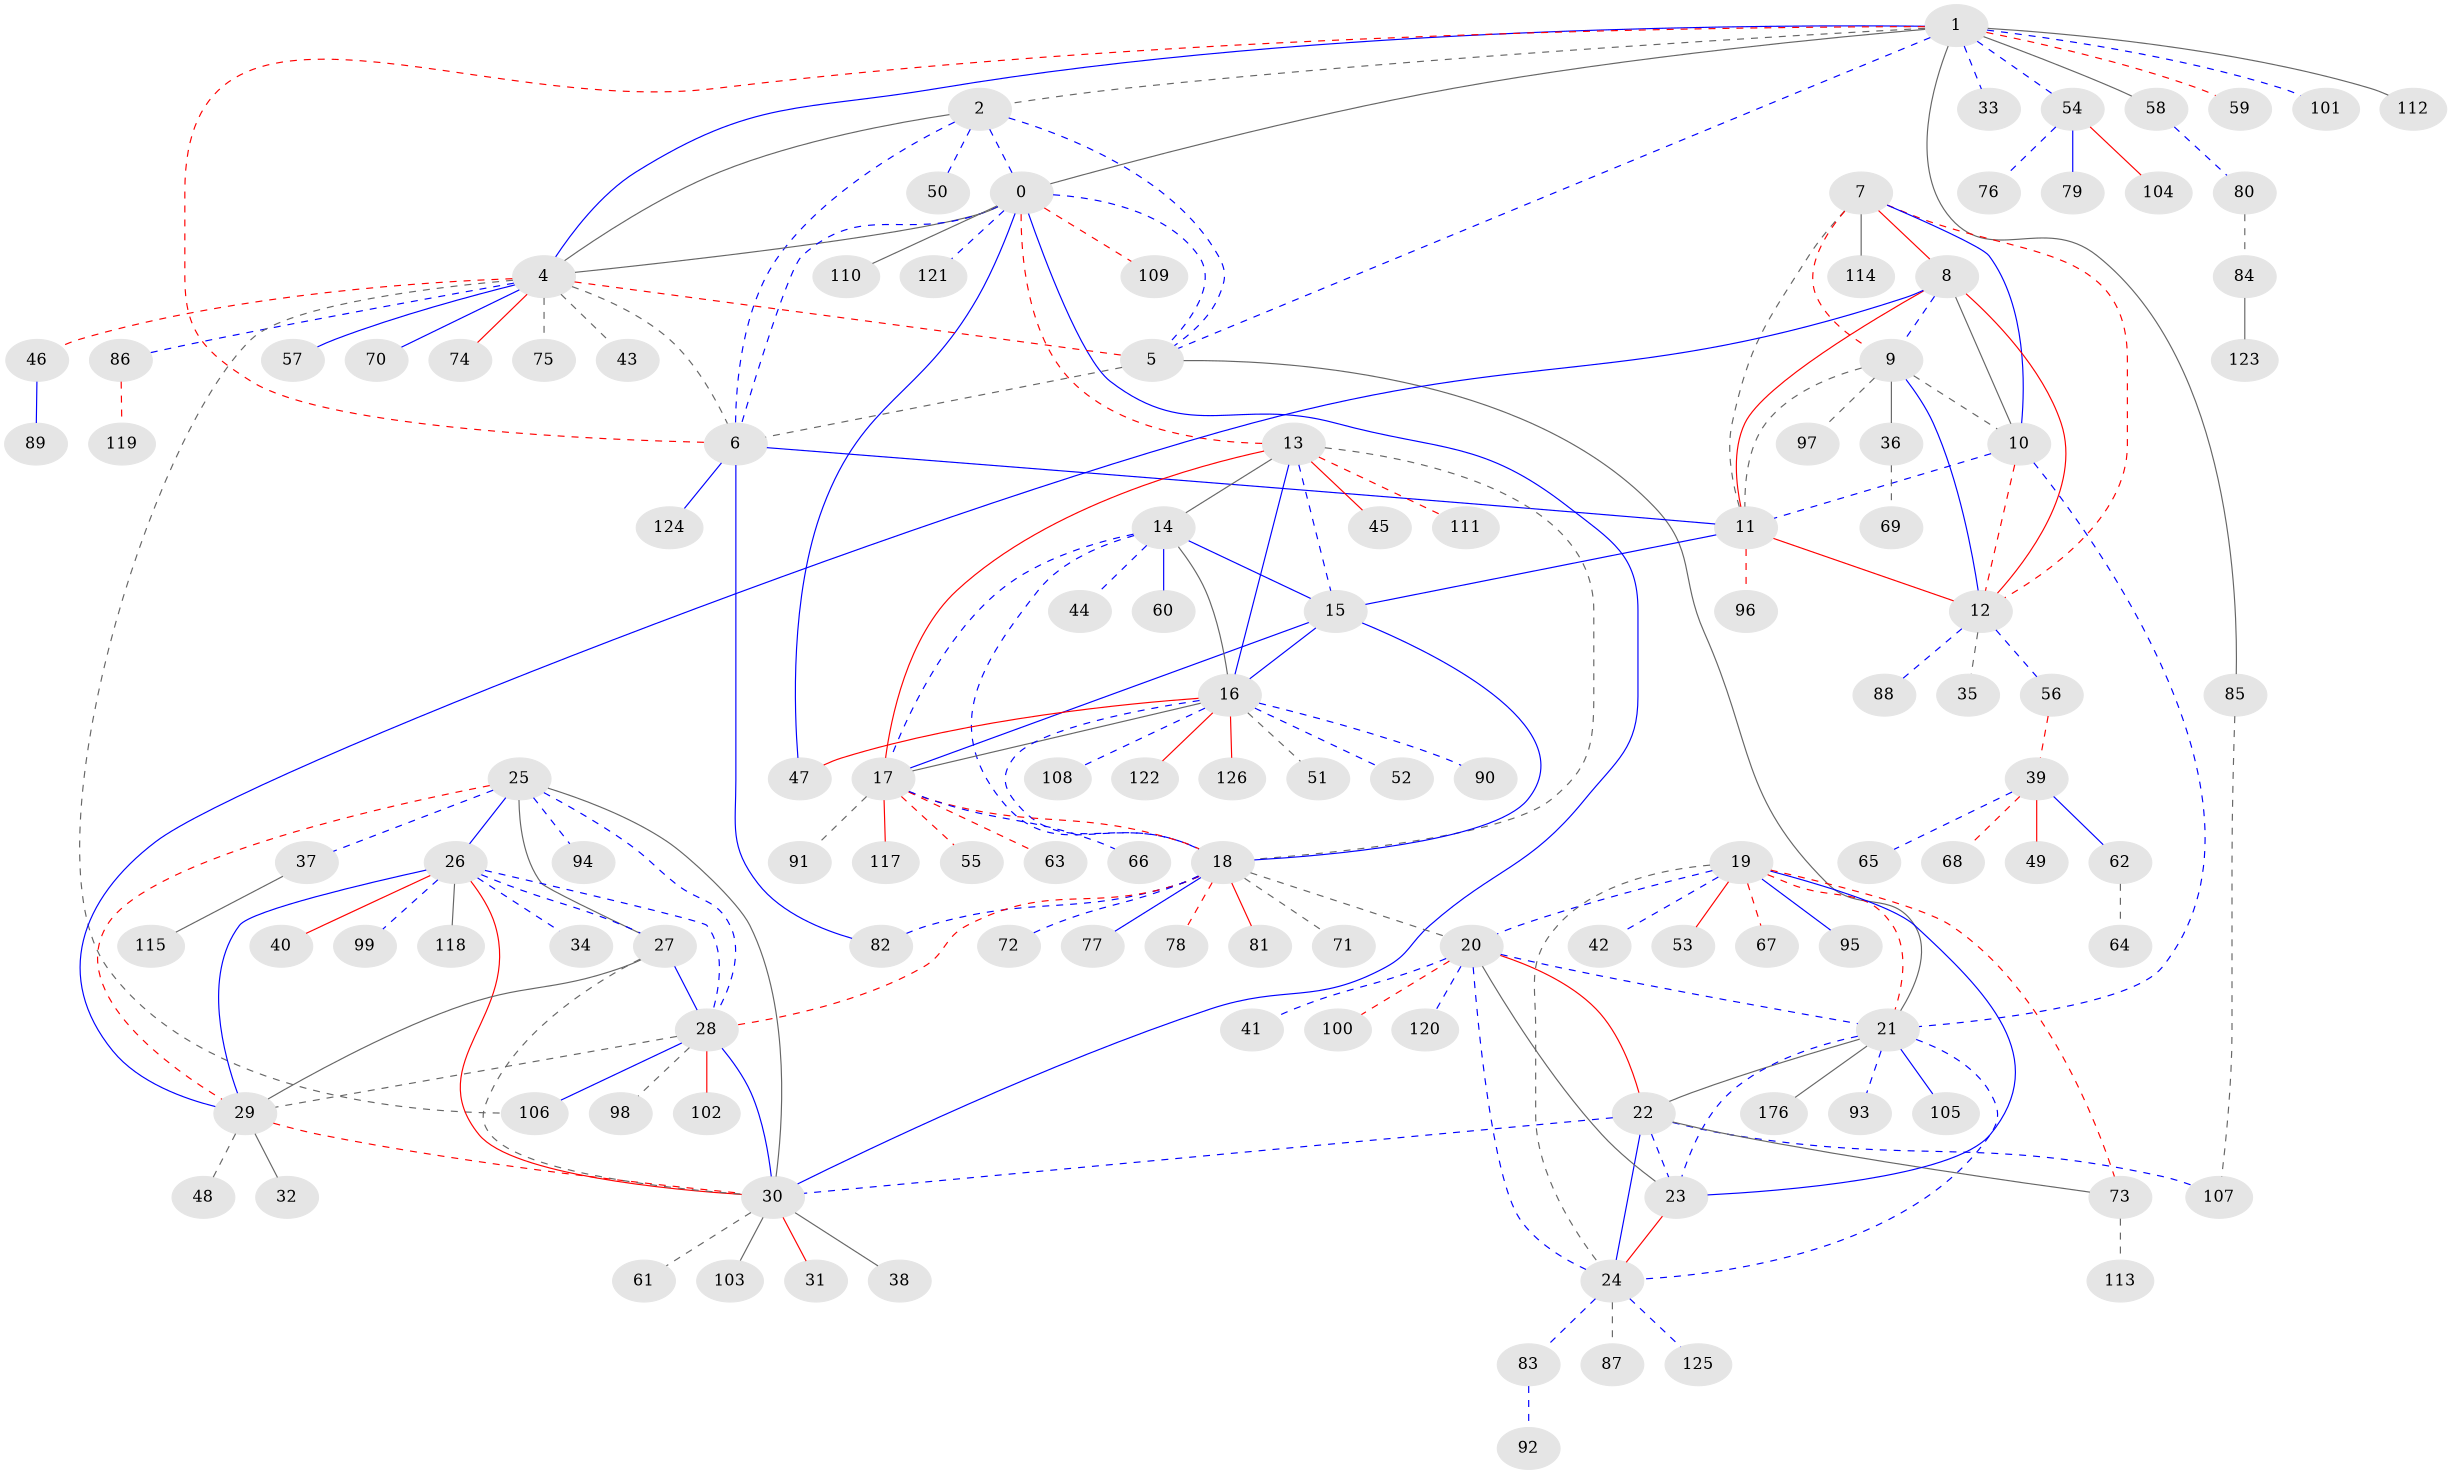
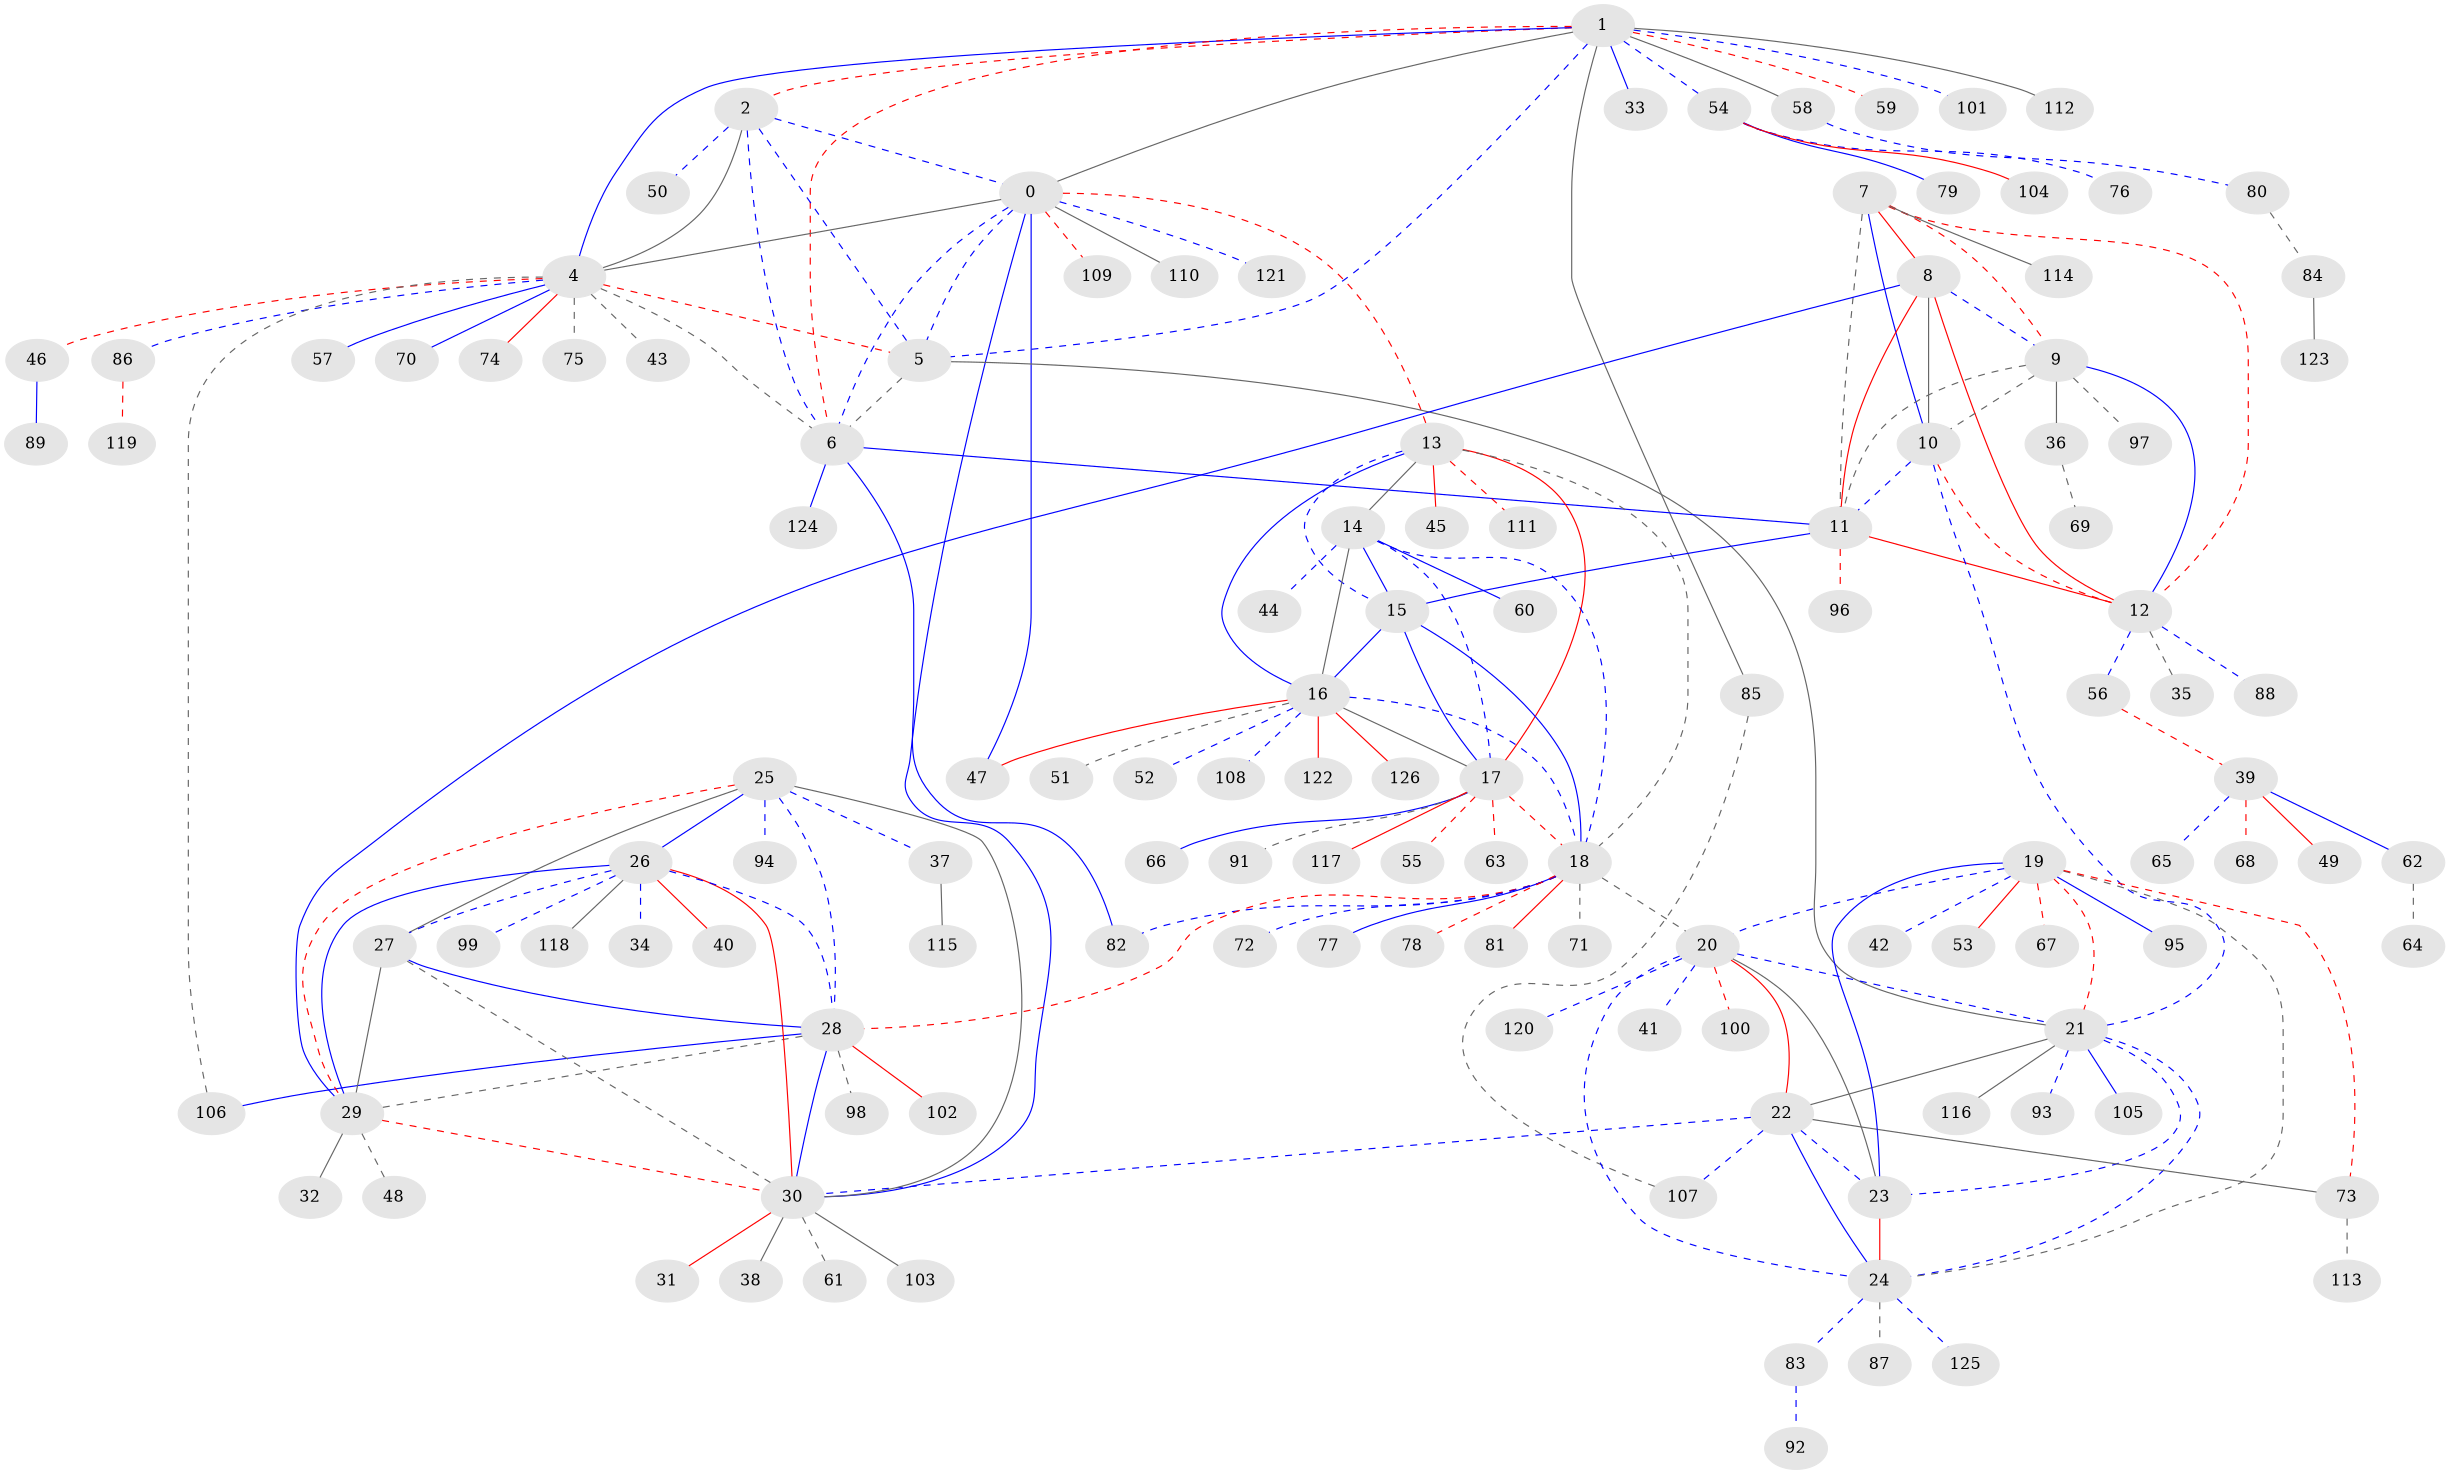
edge "1" -- "2": color gray40 -> red
edge "1" -- "33": style dashed -> solid
node "90": removed
edge "17" -- "66": style dashed -> solid
node "176": label "176" -> "116"
